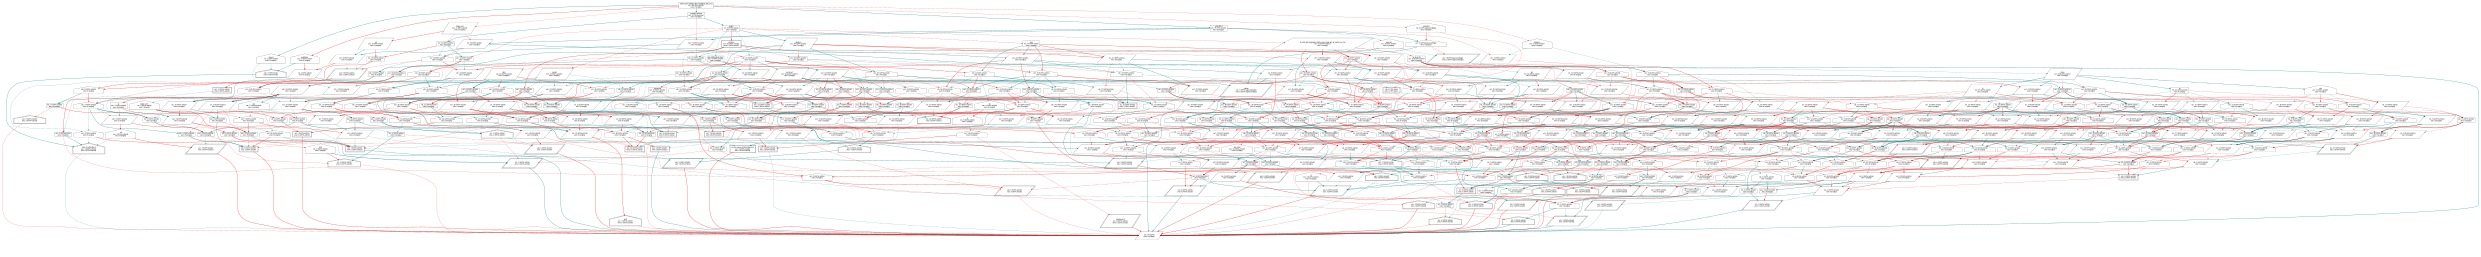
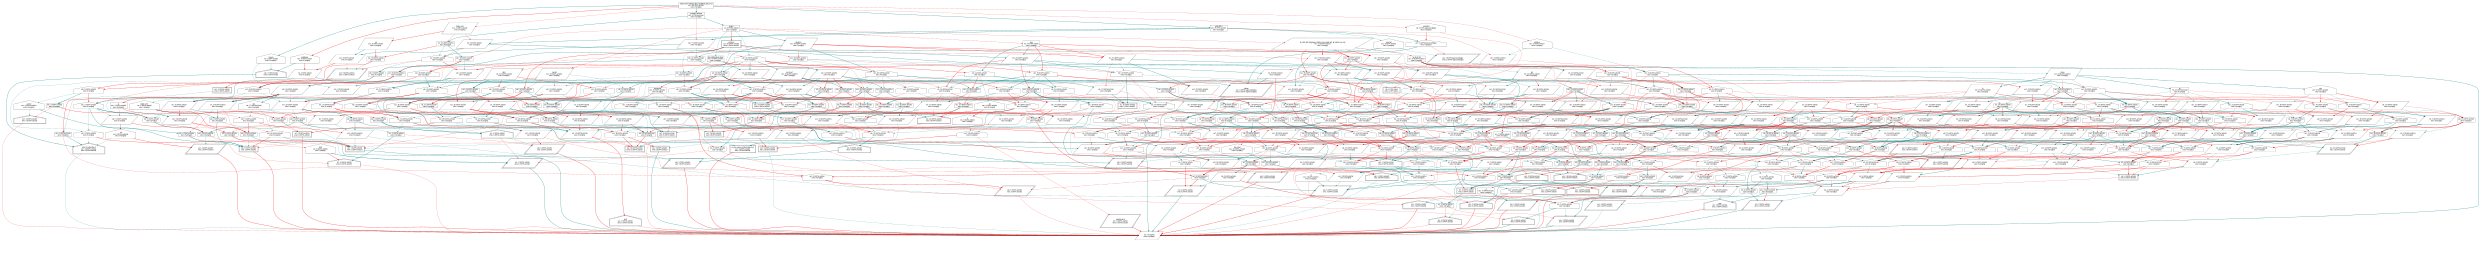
node "eprint ext.: 2 (100% article) own: 0 (empty)": added
node "pmc ext.: 1 (100% article) own: 1 (100% article)": added
